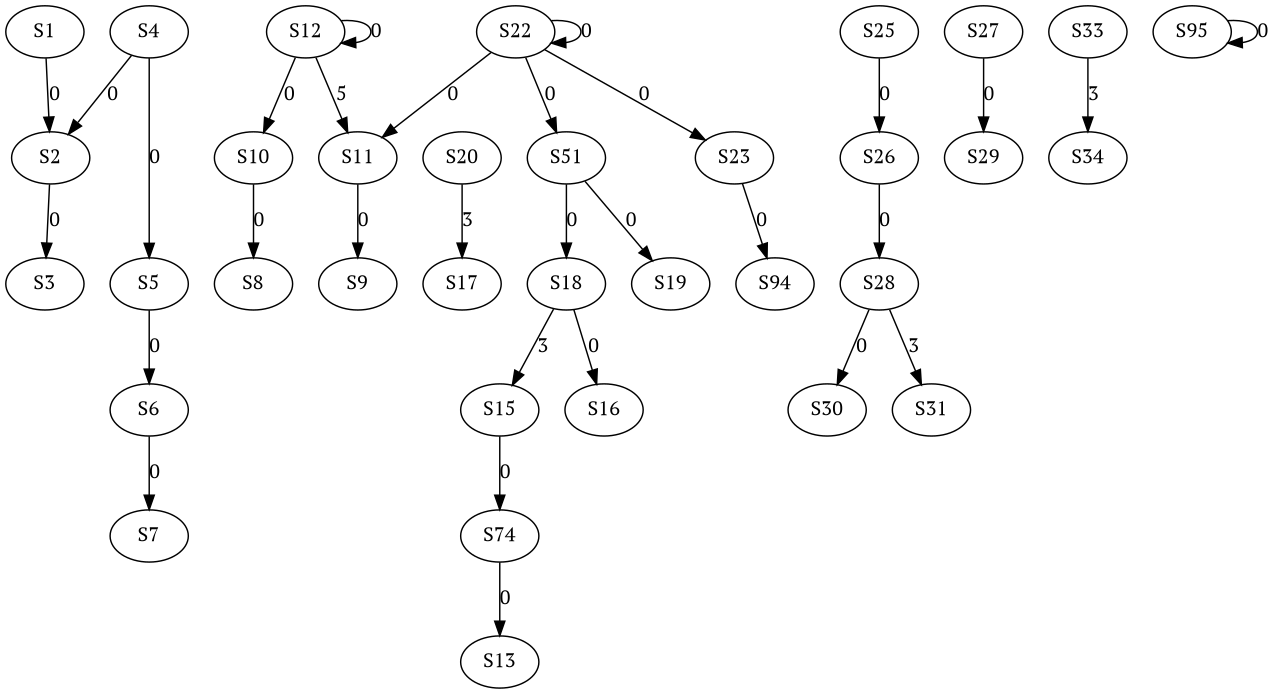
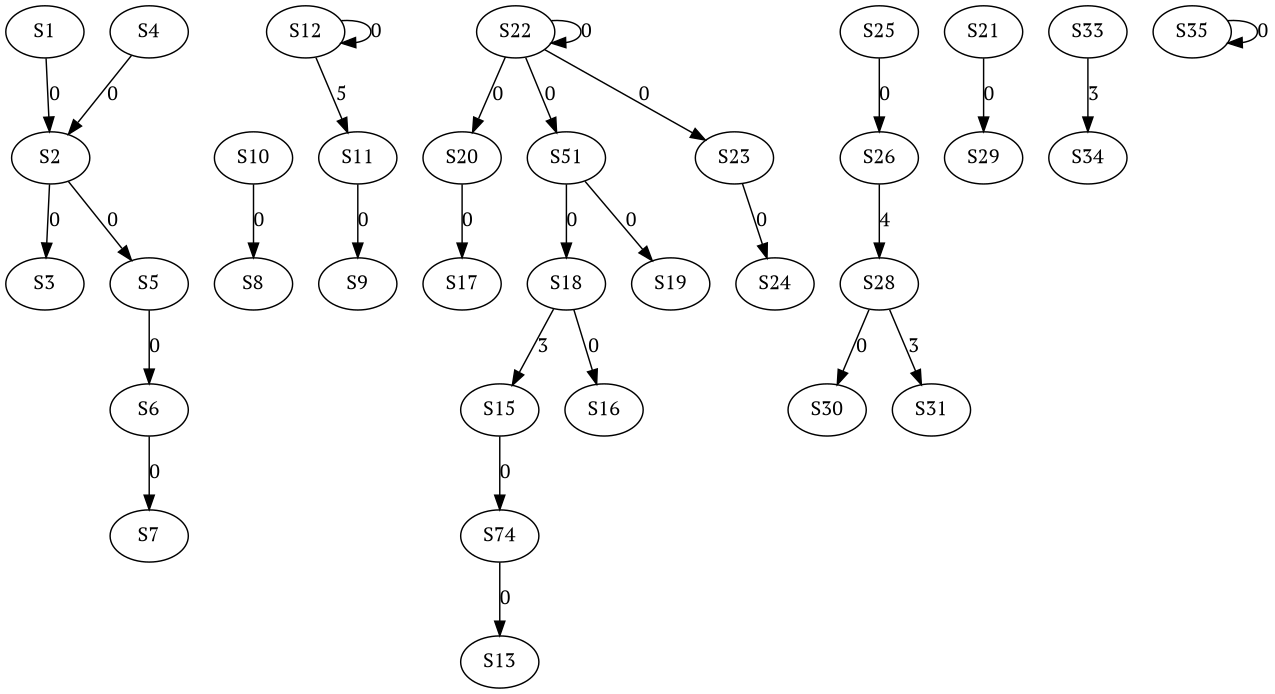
node "S27": label "S27" -> "S21"
node "S95": label "S95" -> "S35"
edge "S12" -> "S10": removed, label "0"
edge "S22" -> "S11": now "S22" -> "S20"
edge "S4" -> "S5": now "S2" -> "S5"
edge "S20" -> "S17": label "3" -> "0"
edge "S26" -> "S28": label "0" -> "4"
node "S94": label "S94" -> "S24"
